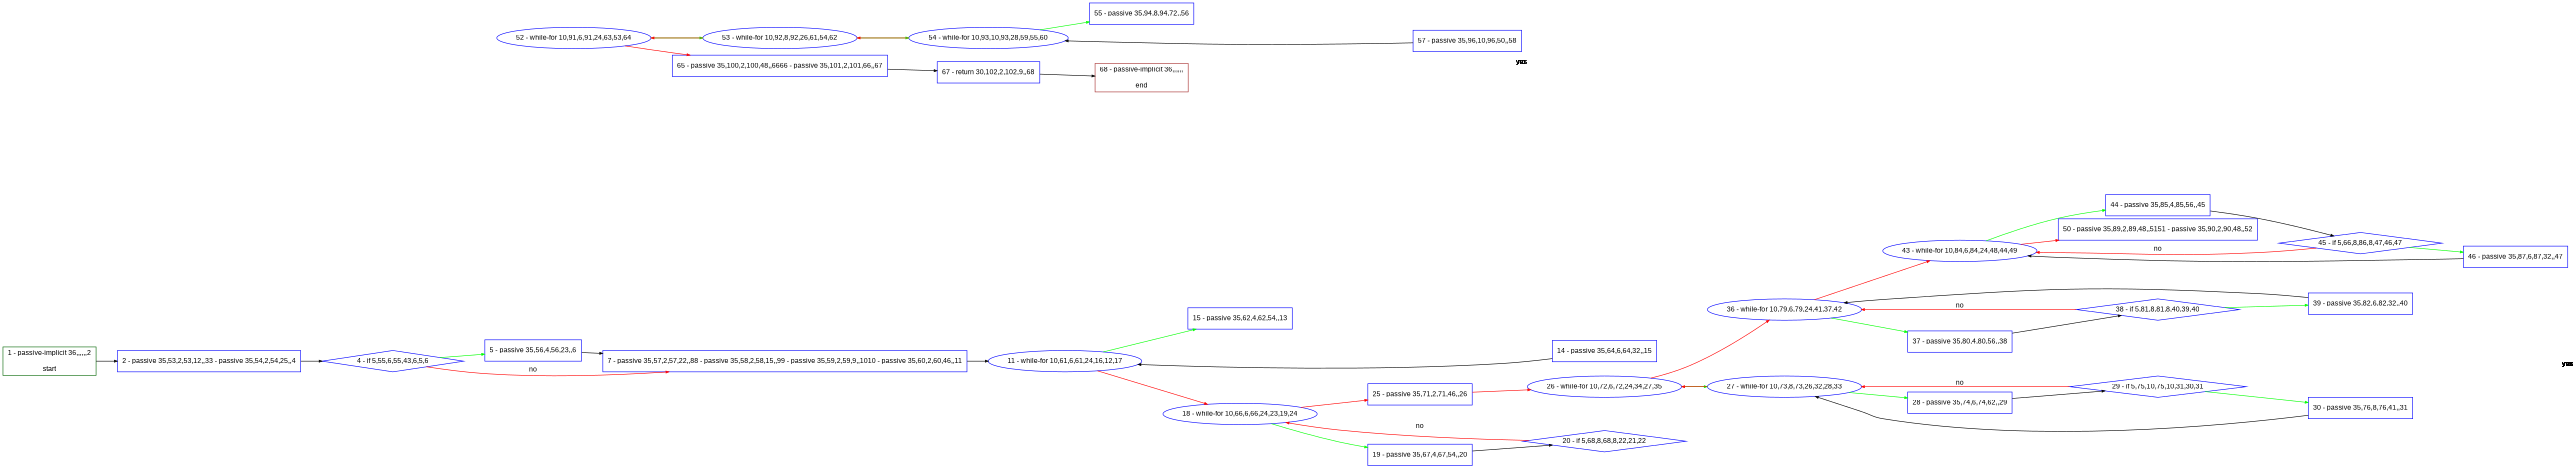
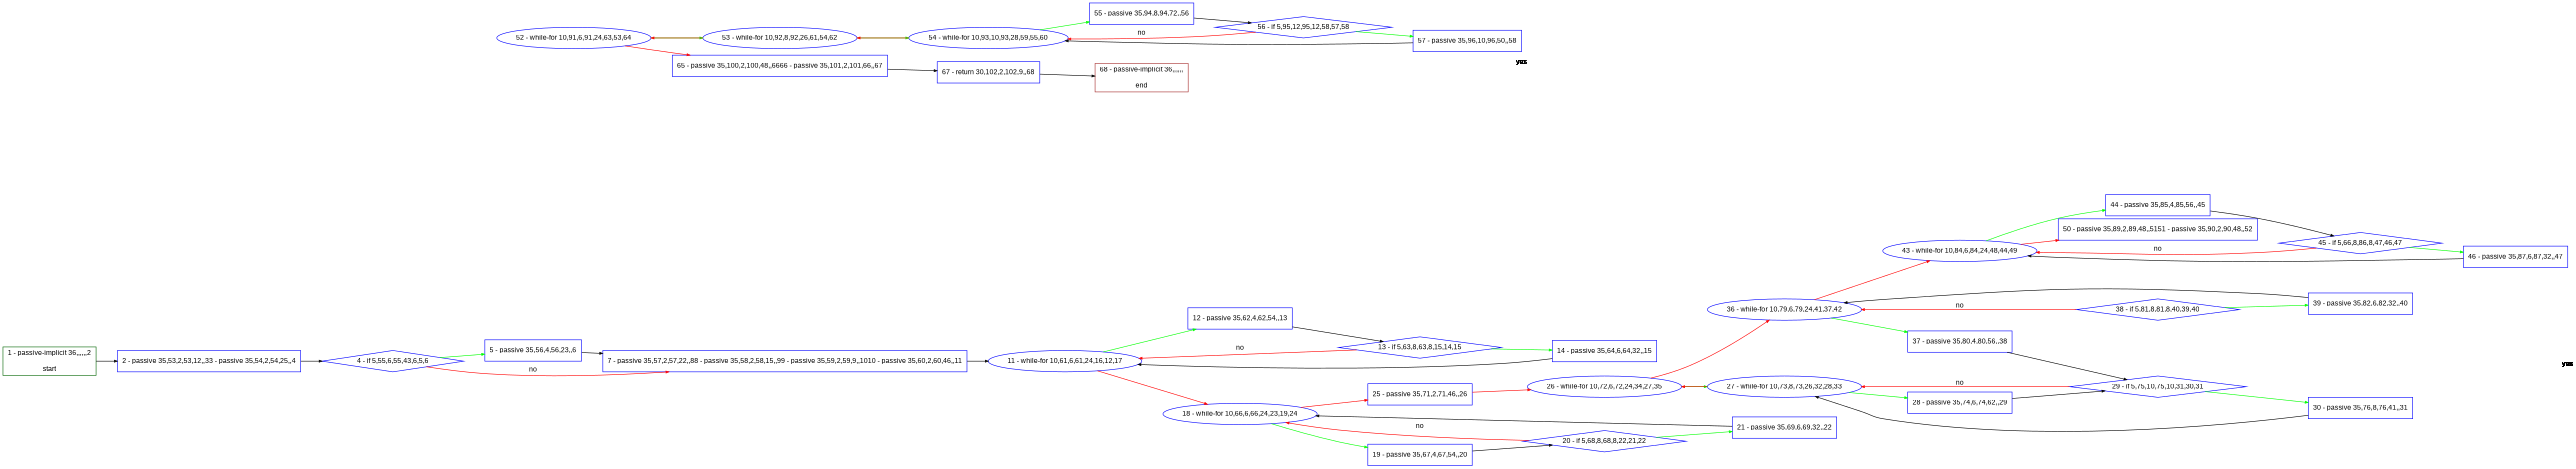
node "56 - if 5,95,12,95,12,58,57,58": added
node "15 - passive 35,62,4,62,54,,13": label "15 - passive 35,62,4,62,54,,13" -> "12 - passive 35,62,4,62,54,,13"
edge "37 - passive 35,80,4,80,56,,38" -> "38 - if 5,81,8,81,8,40,39,40": now "37 - passive 35,80,4,80,56,,38" -> "29 - if 5,75,10,75,10,31,30,31"
node "13 - if 5,63,8,63,8,15,14,15": added
node "21 - passive 35,69,6,69,32,,22": added
